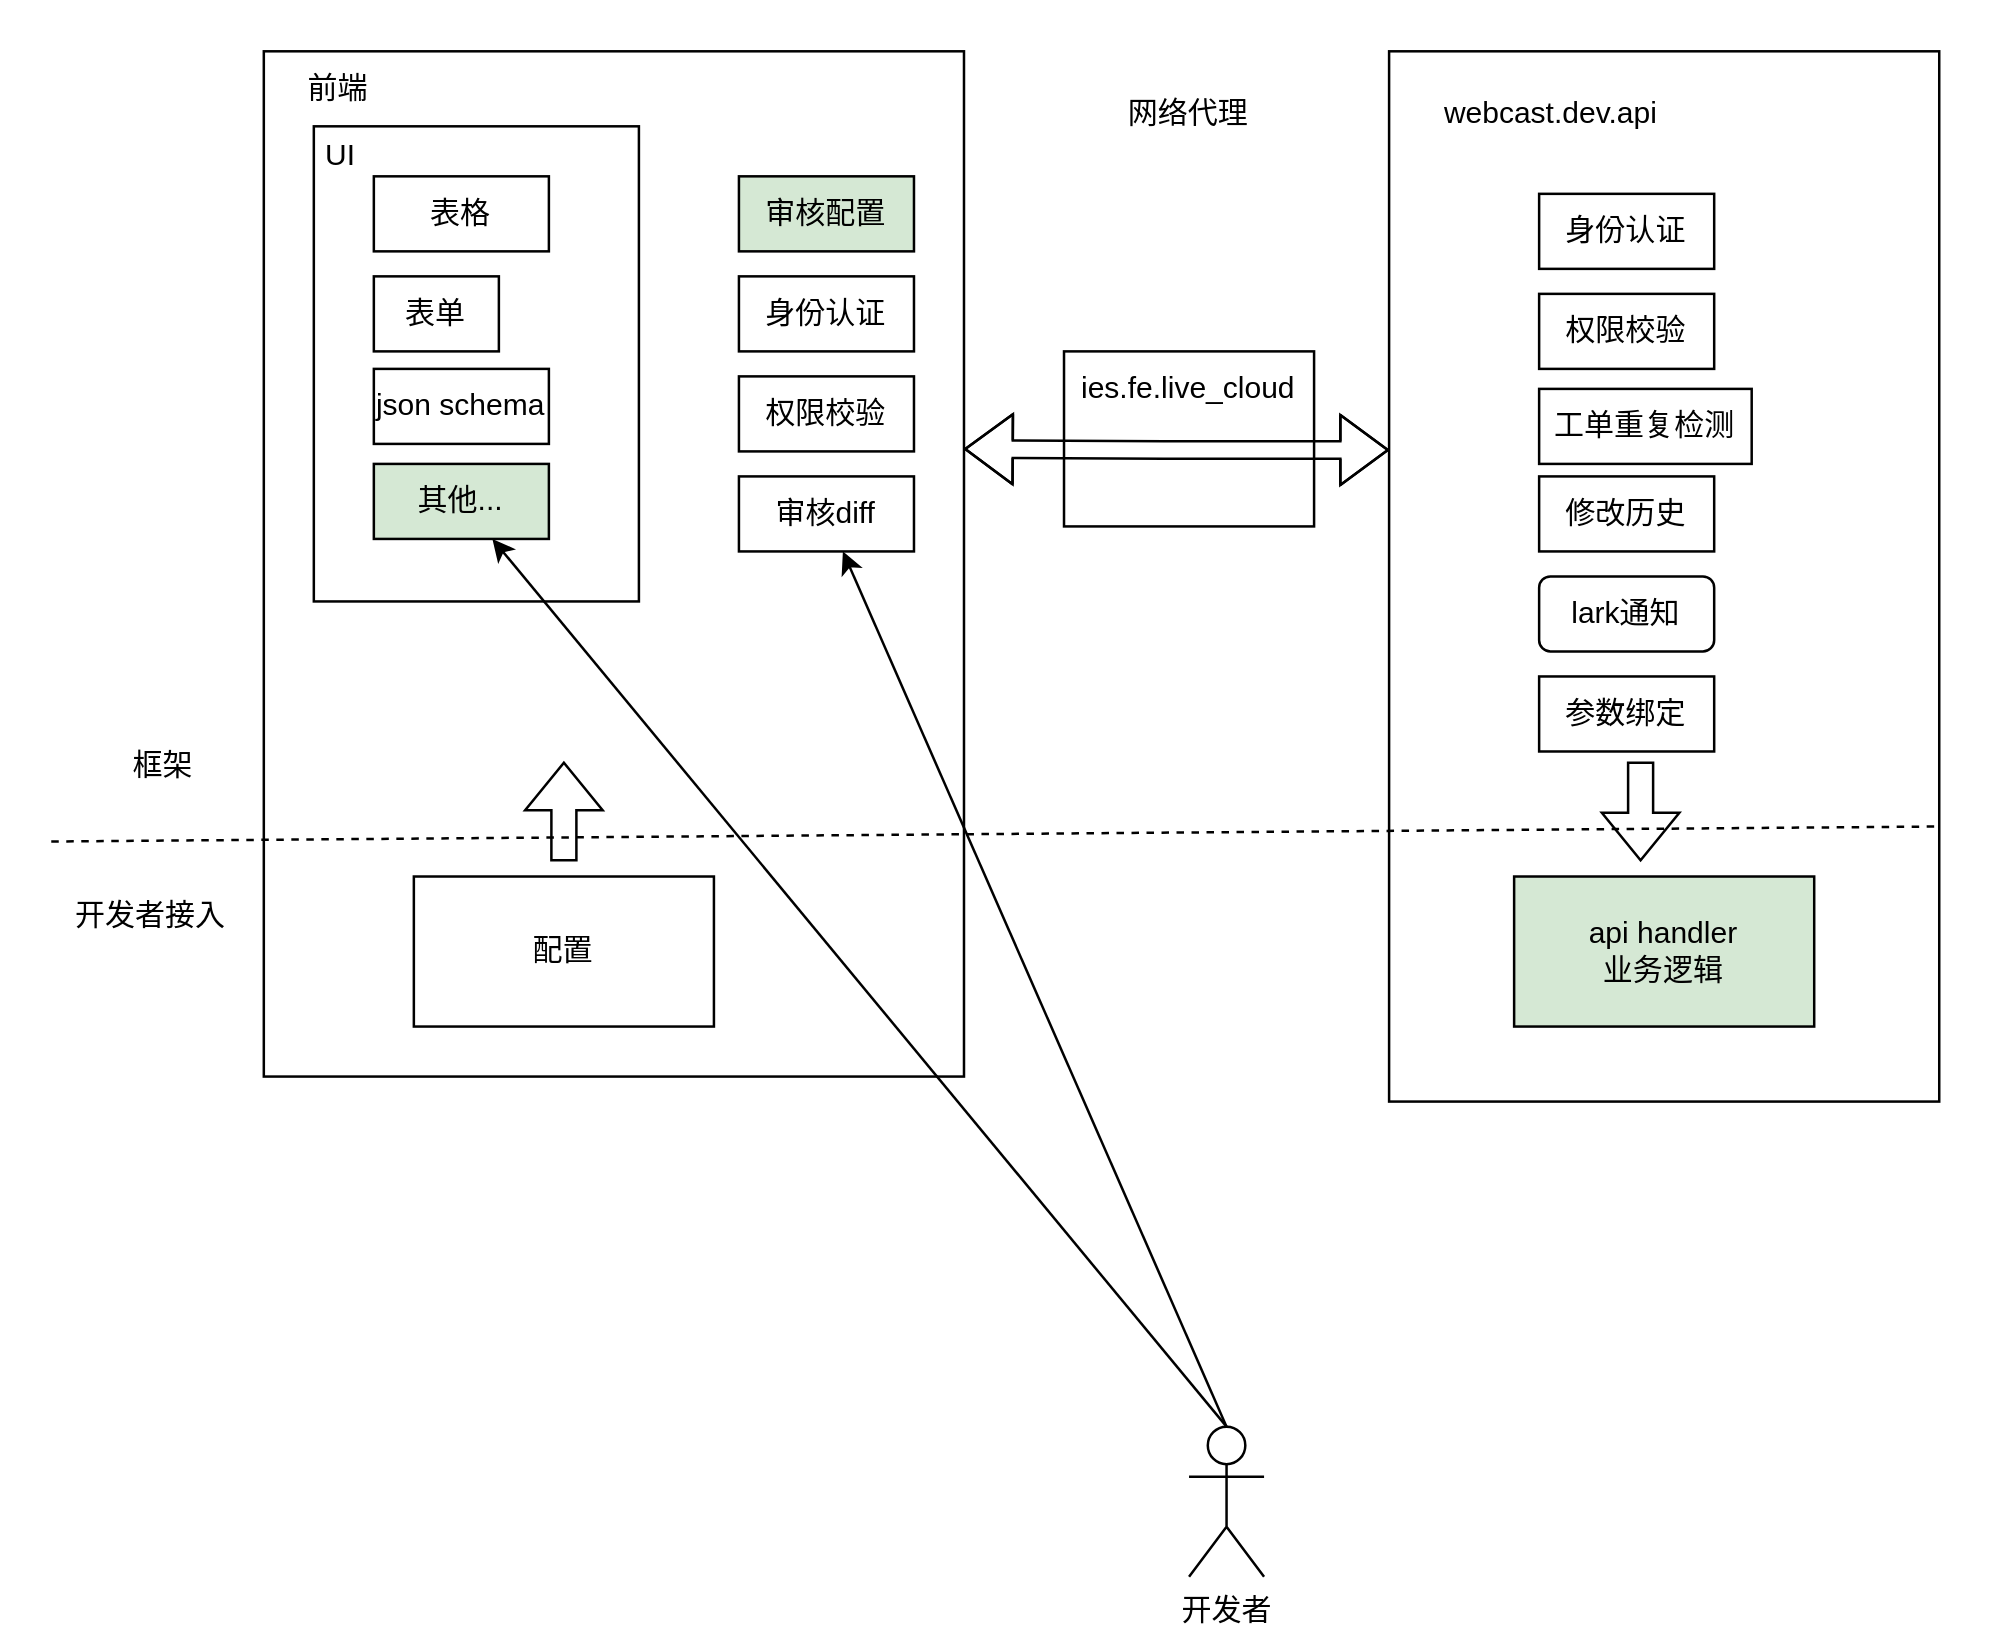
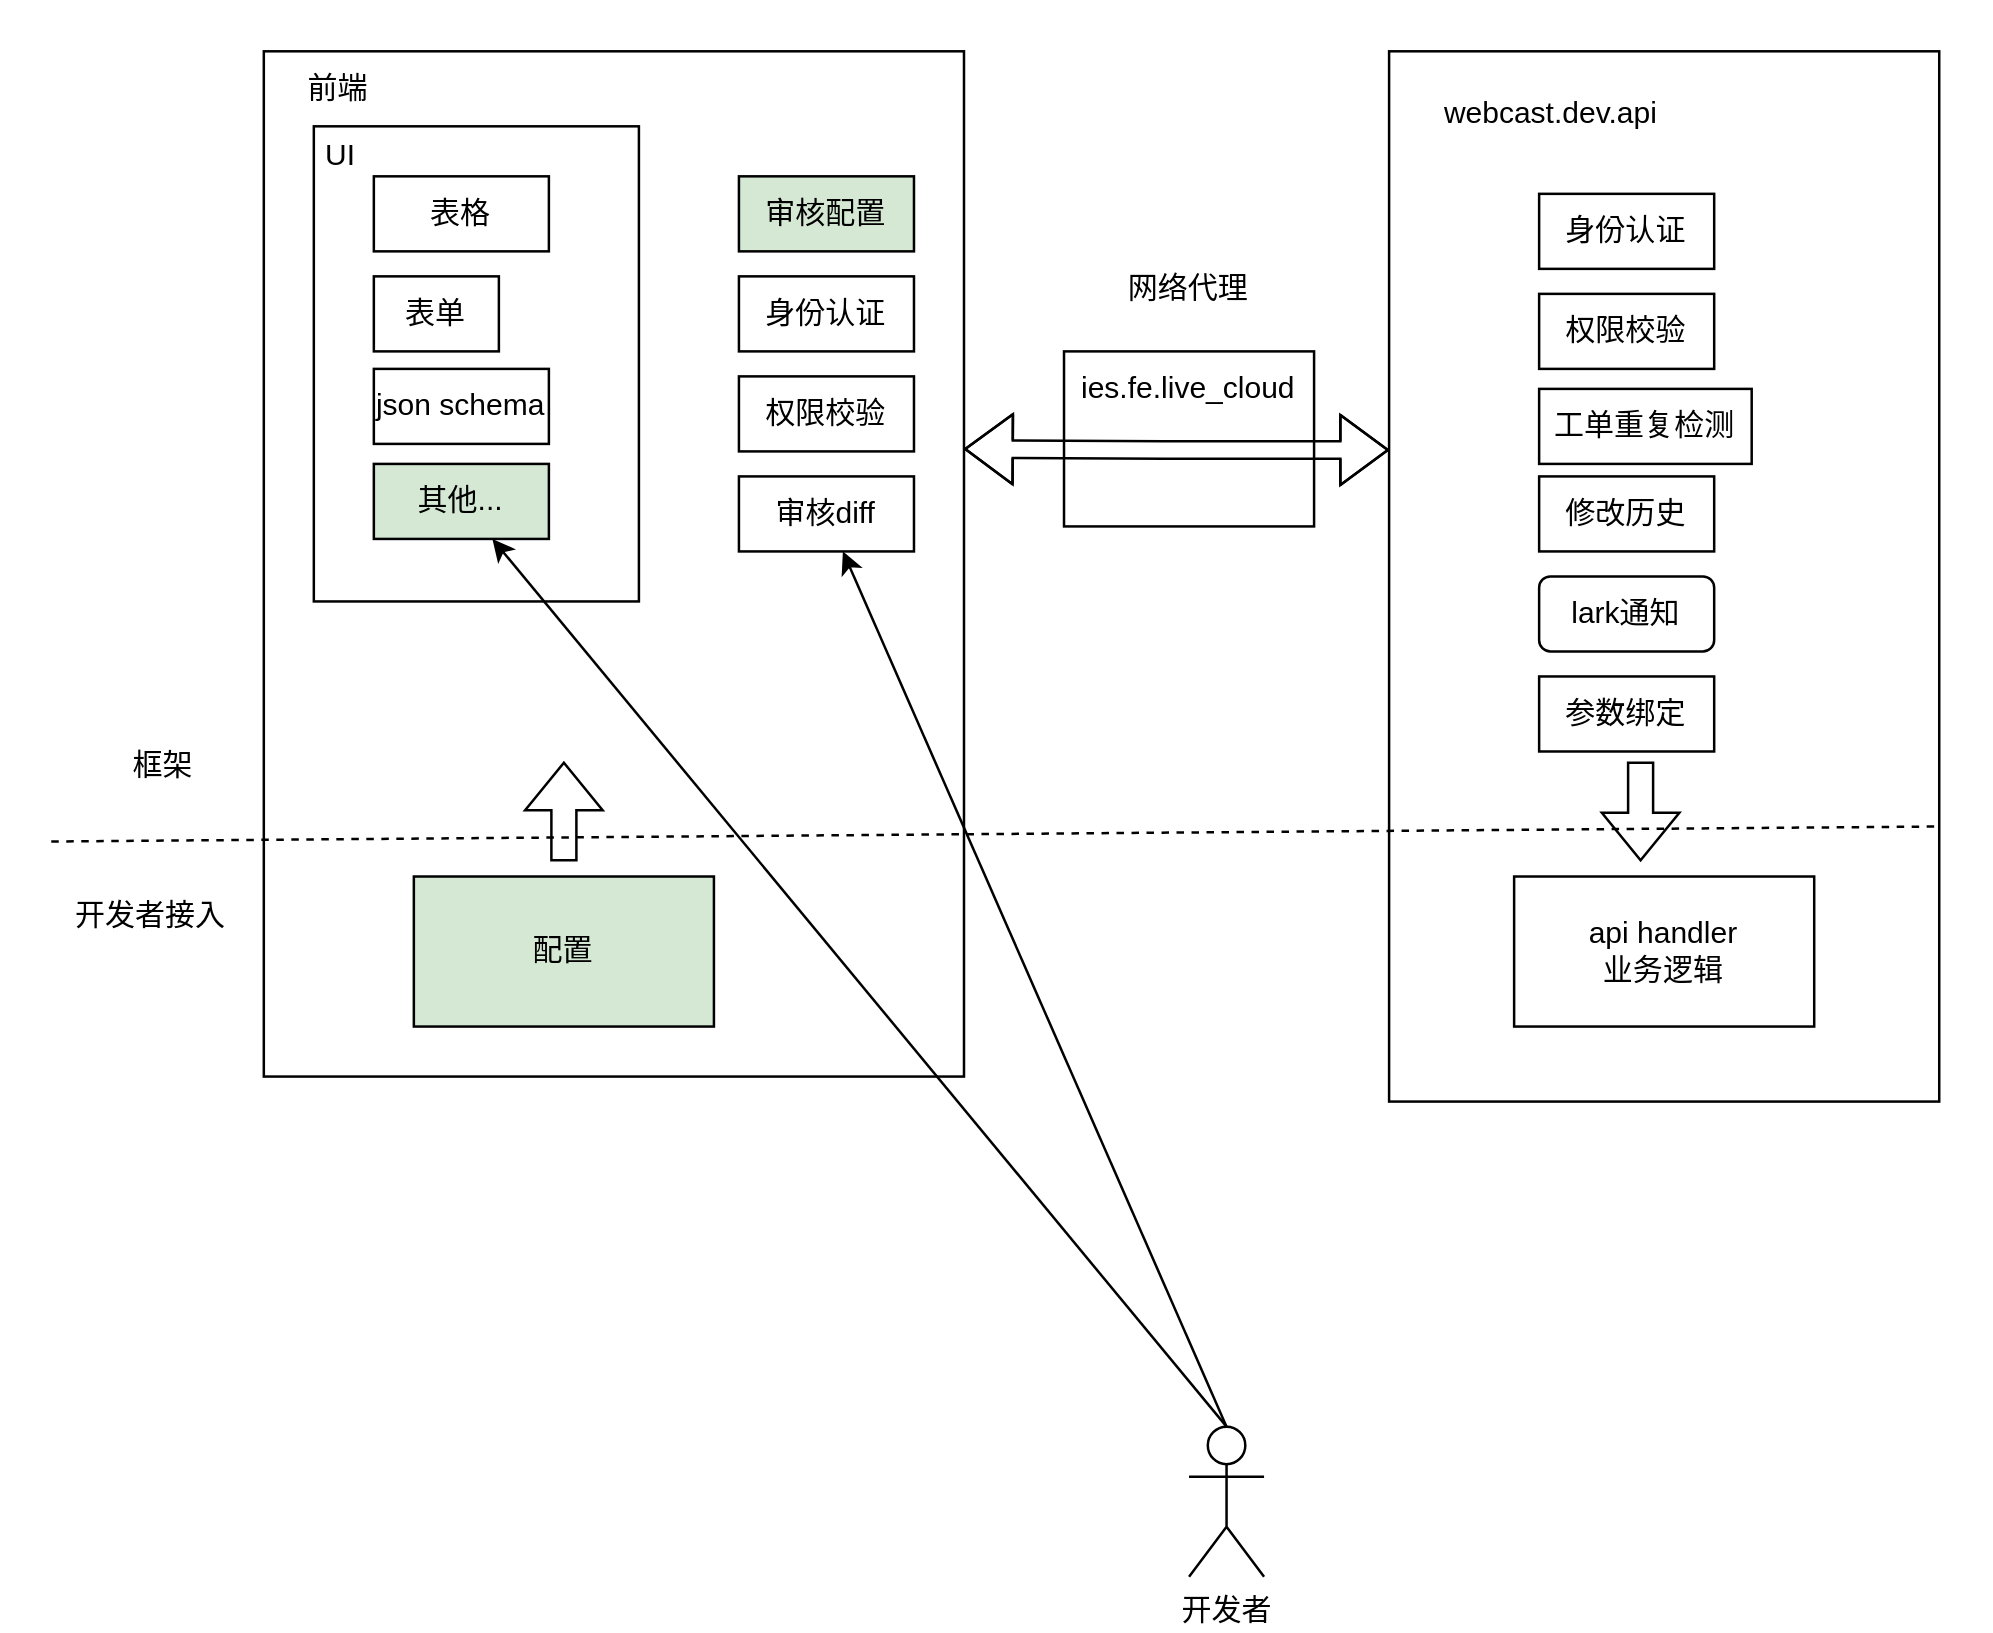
node "网络代理": moved (1189, 114) -> (1189, 289)
node "配置": fillcolor #ffffff -> #d5e8d4
node "api handler 业务逻辑": fillcolor #d5e8d4 -> #ffffff
